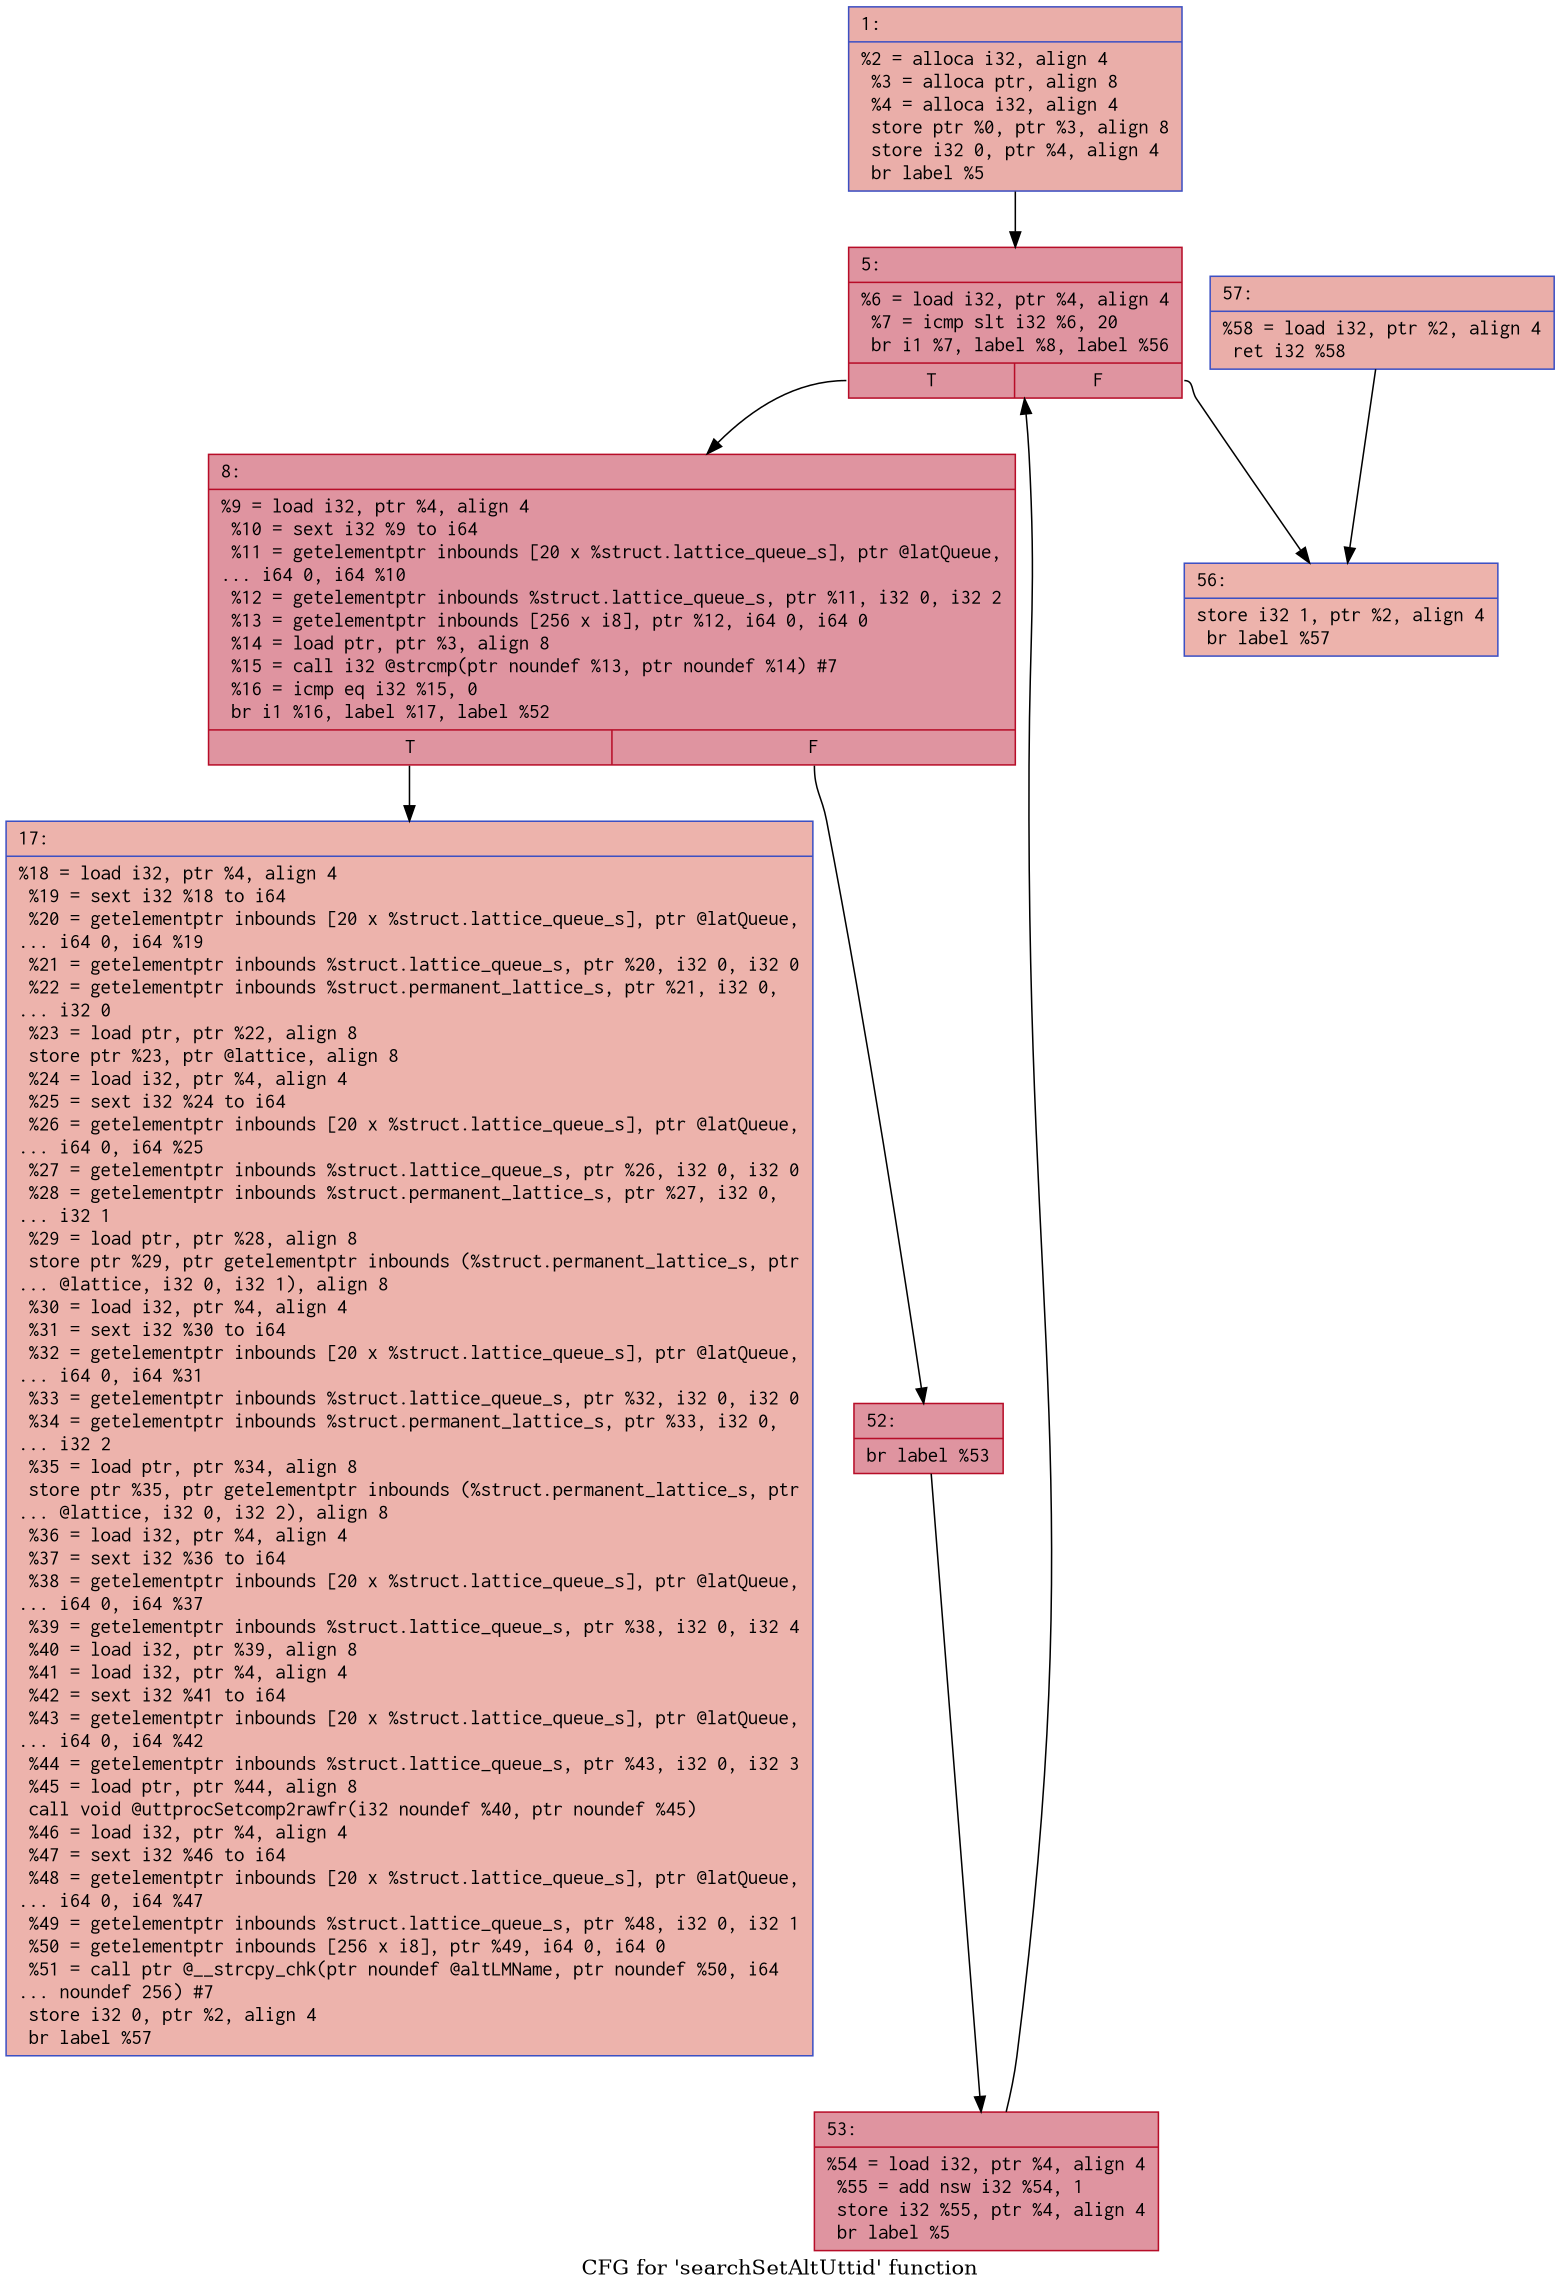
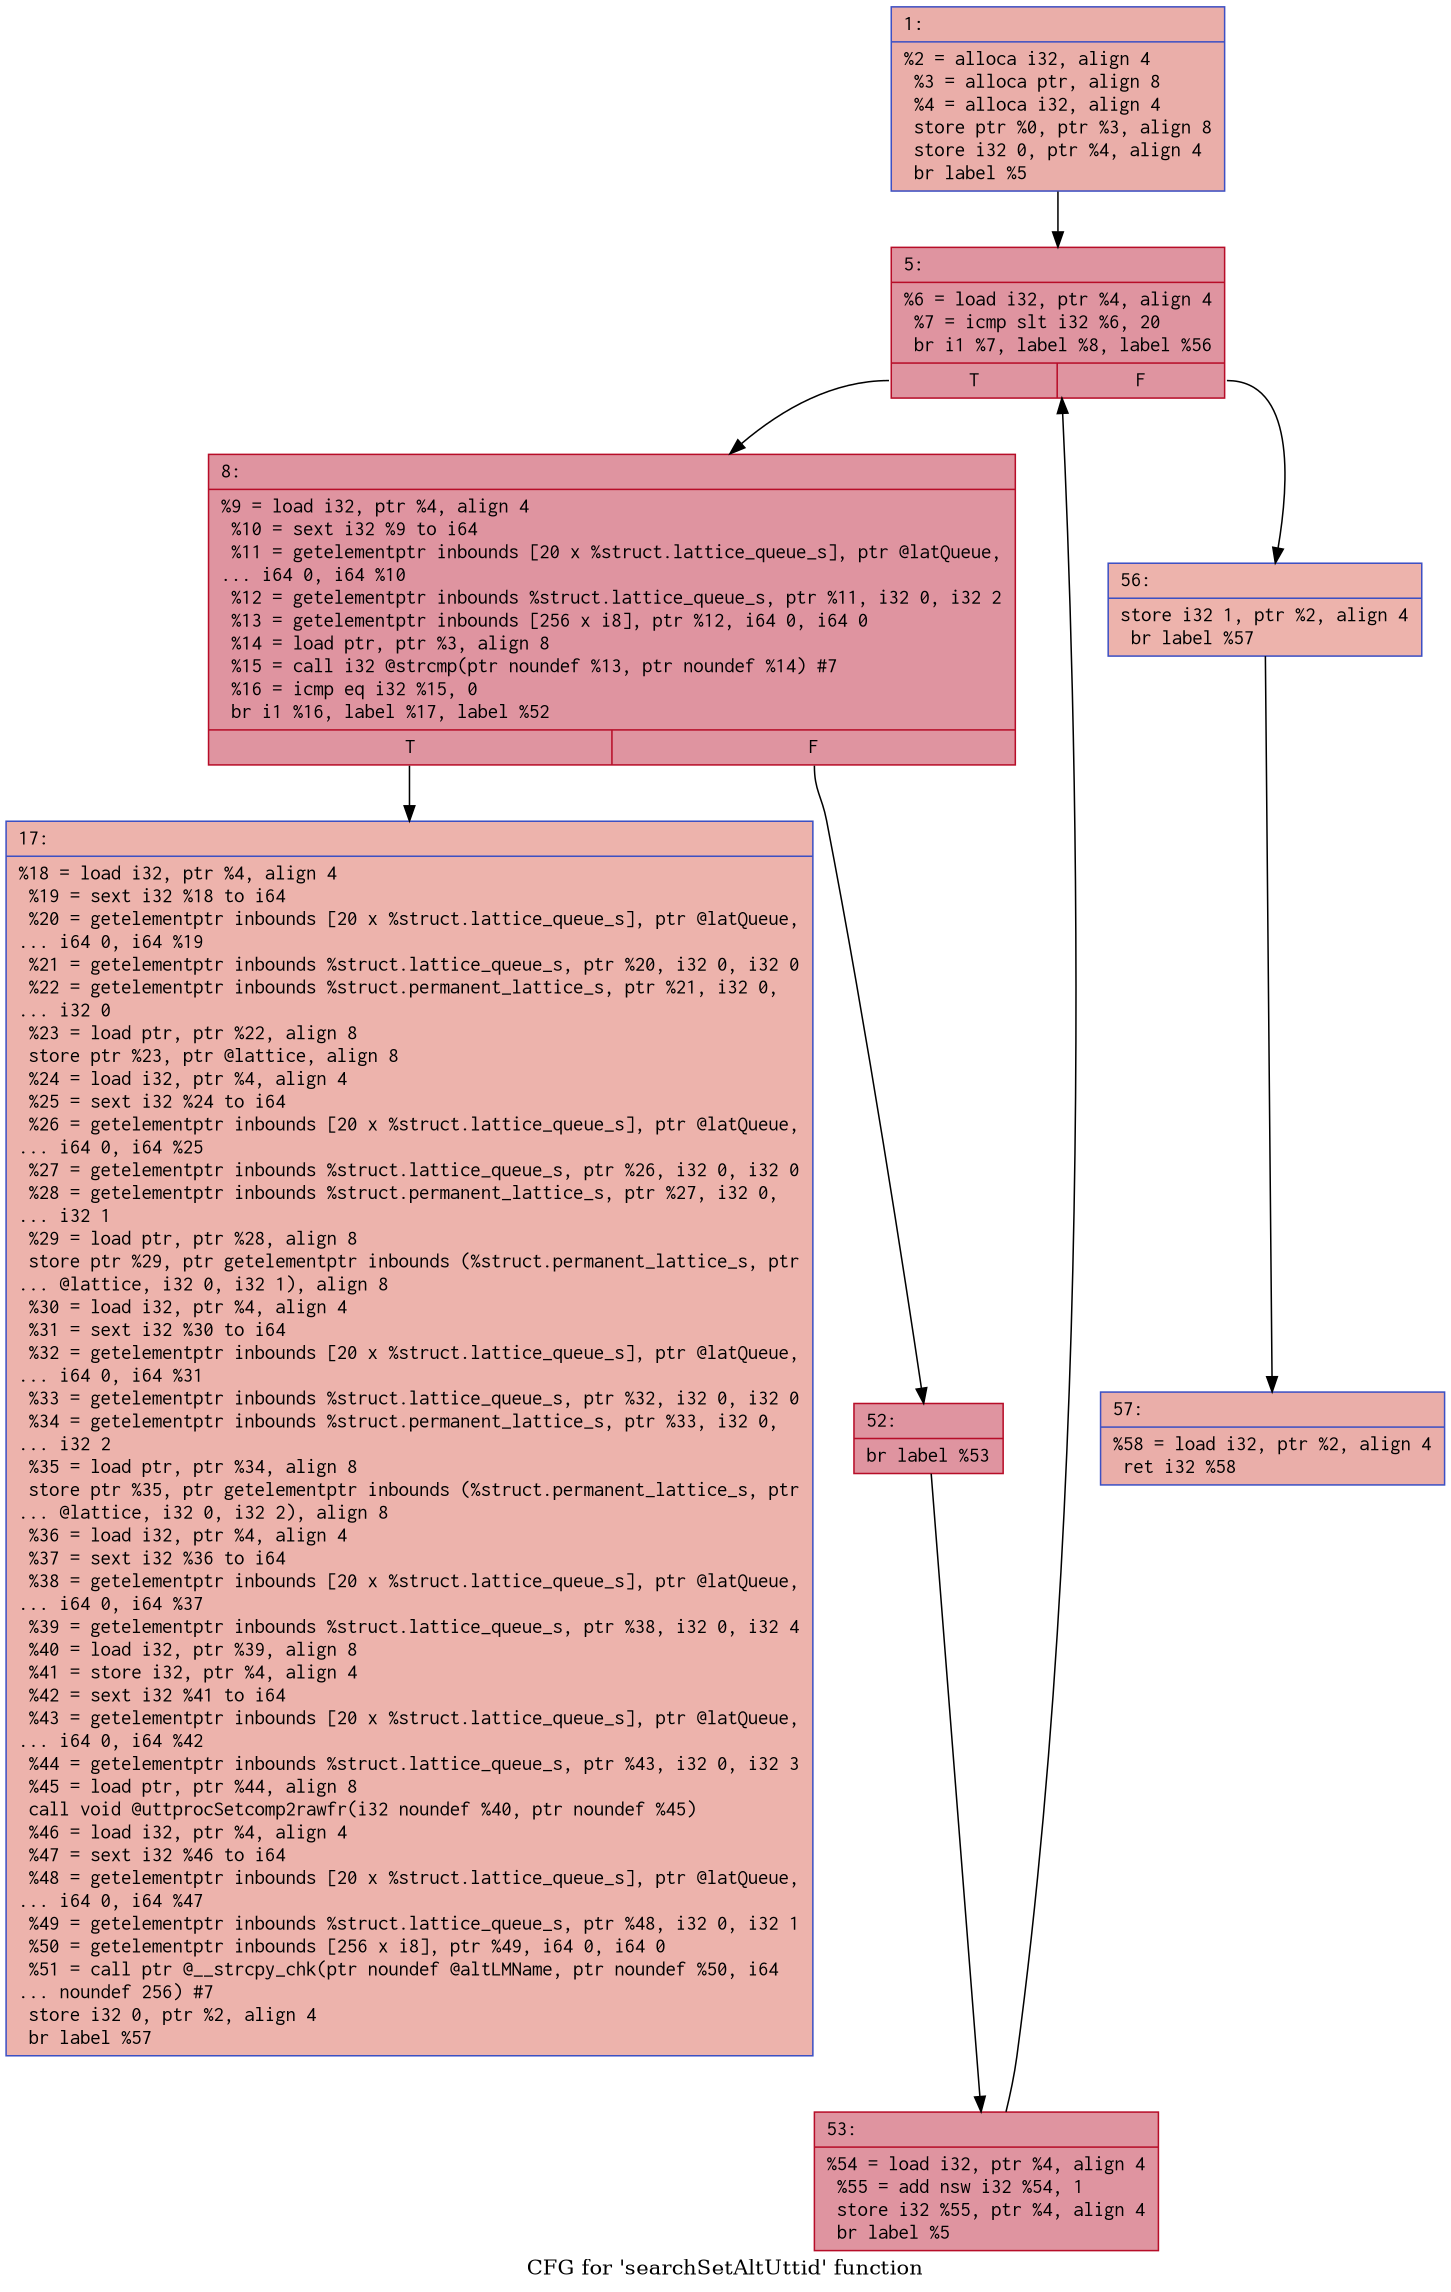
edge "57:" -> "56:": reversed
node "17:": text "%41 = load i32, ptr %4, align 4" -> "%41 = store i32, ptr %4, align 4"
